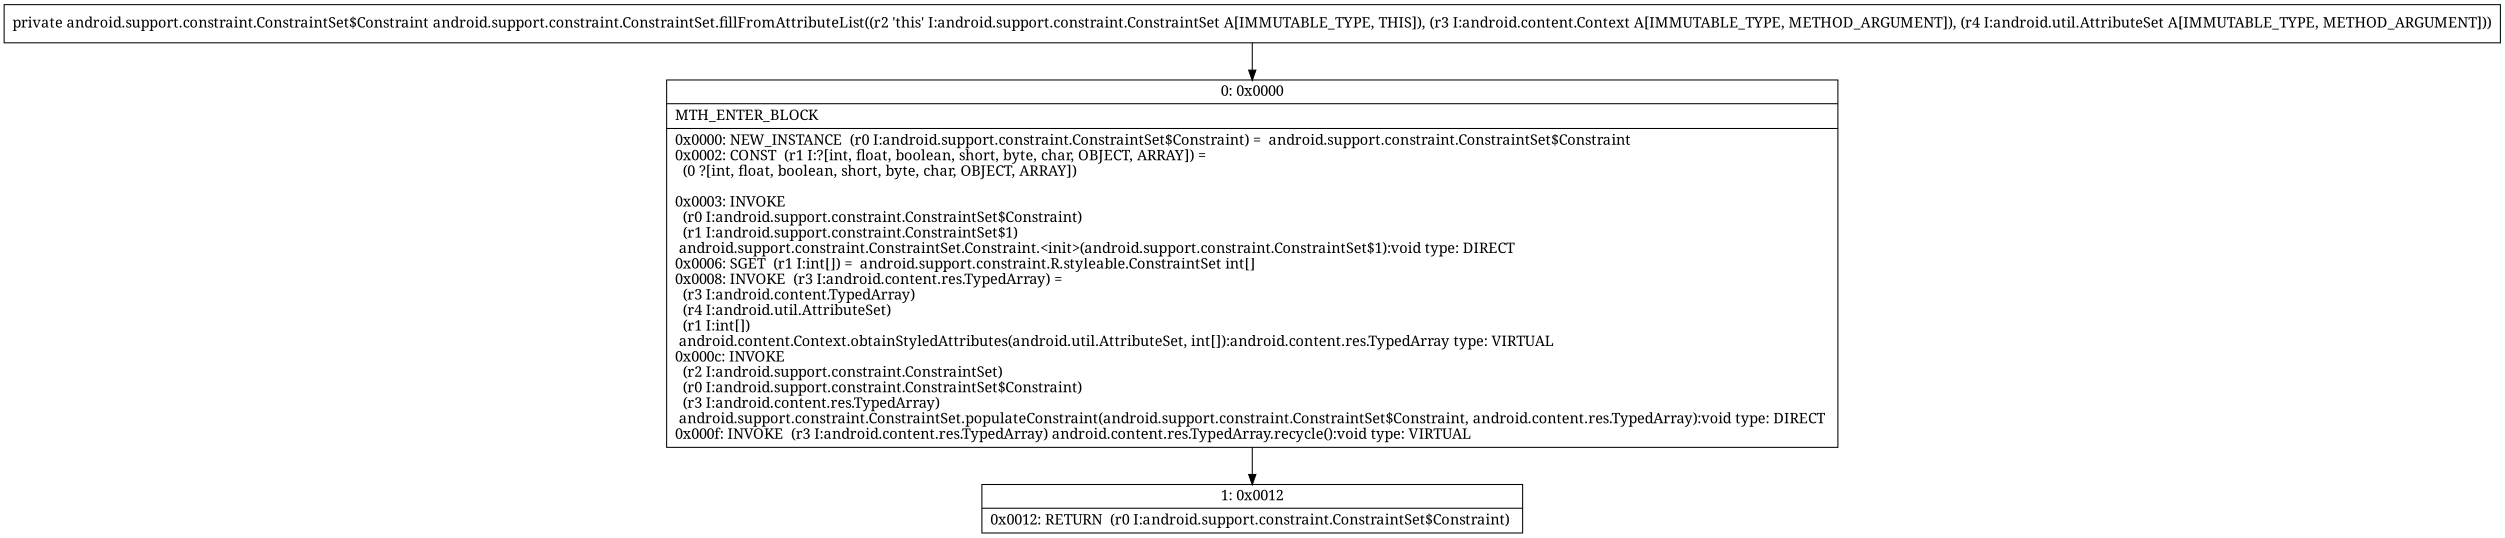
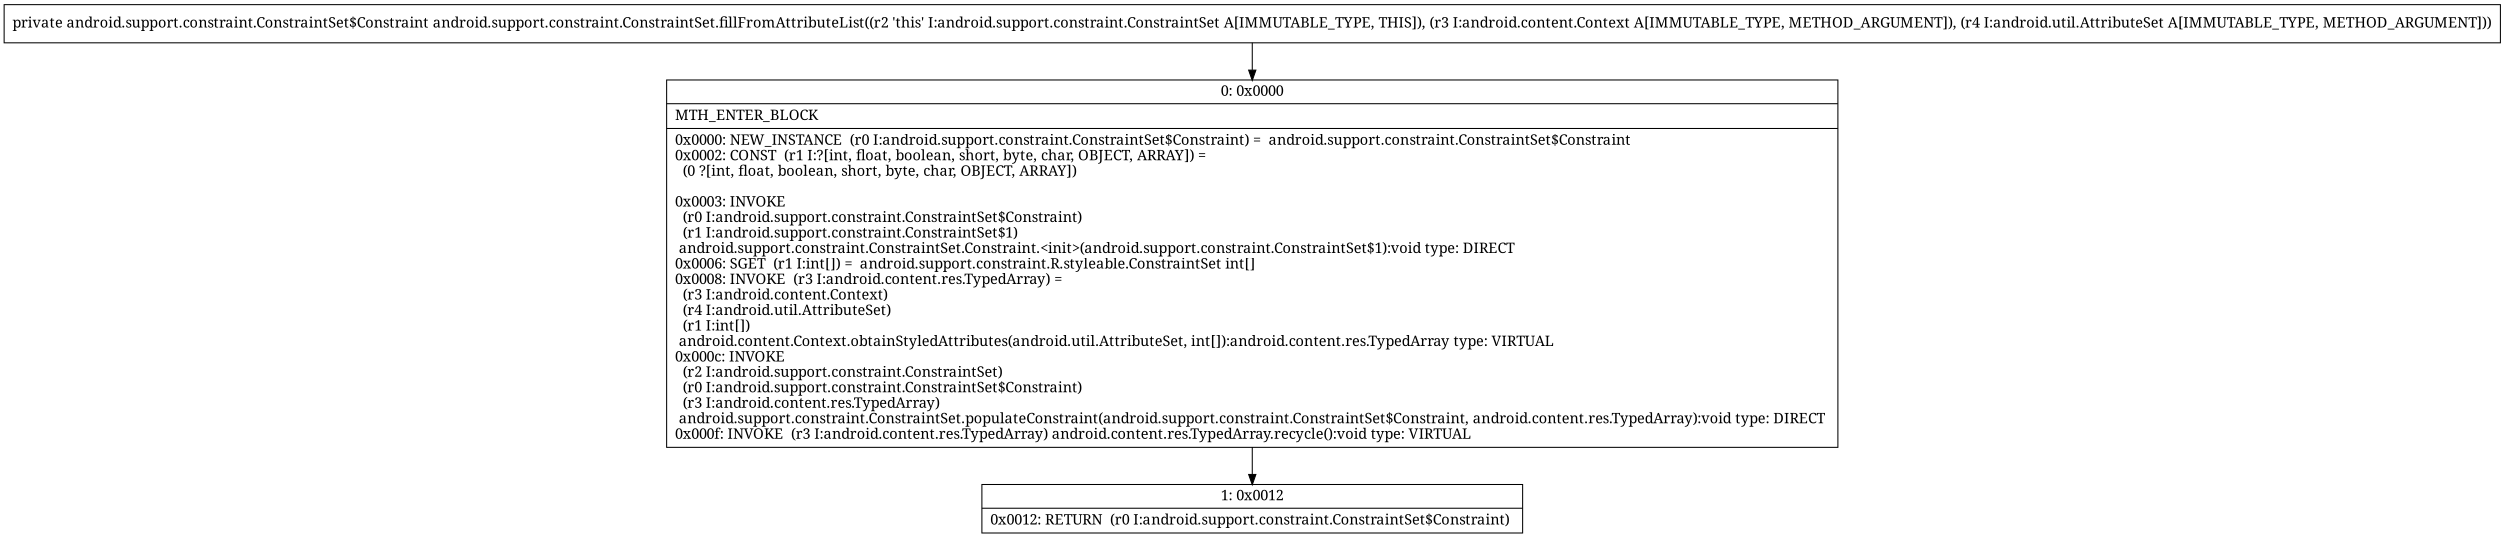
node "0: 0x0000": text "(r3 I:android.content.TypedArray)" -> "(r3 I:android.content.Context)"
